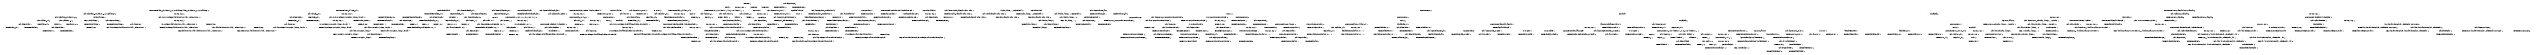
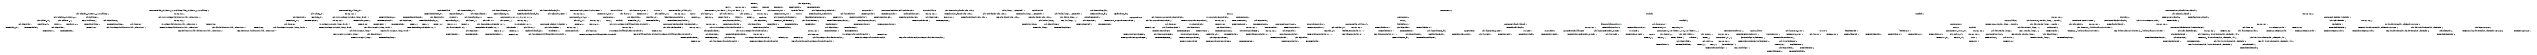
node "(METHOD_RETURN,void)": added
